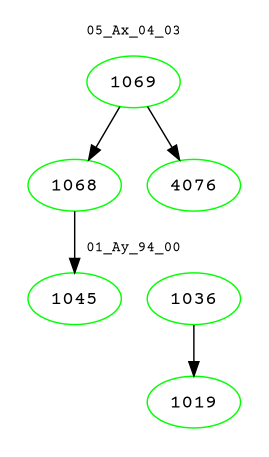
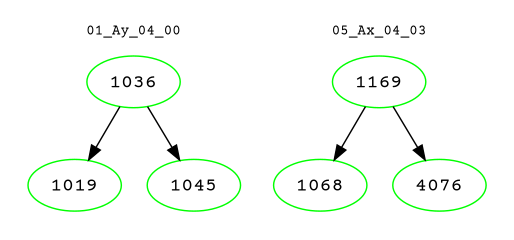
node "1069": label "1069" -> "1169"
edge "1068" -> "1045": now "1036" -> "1045"
cluster "01_Ay_94_00": label "01_Ay_94_00" -> "01_Ay_04_00"
